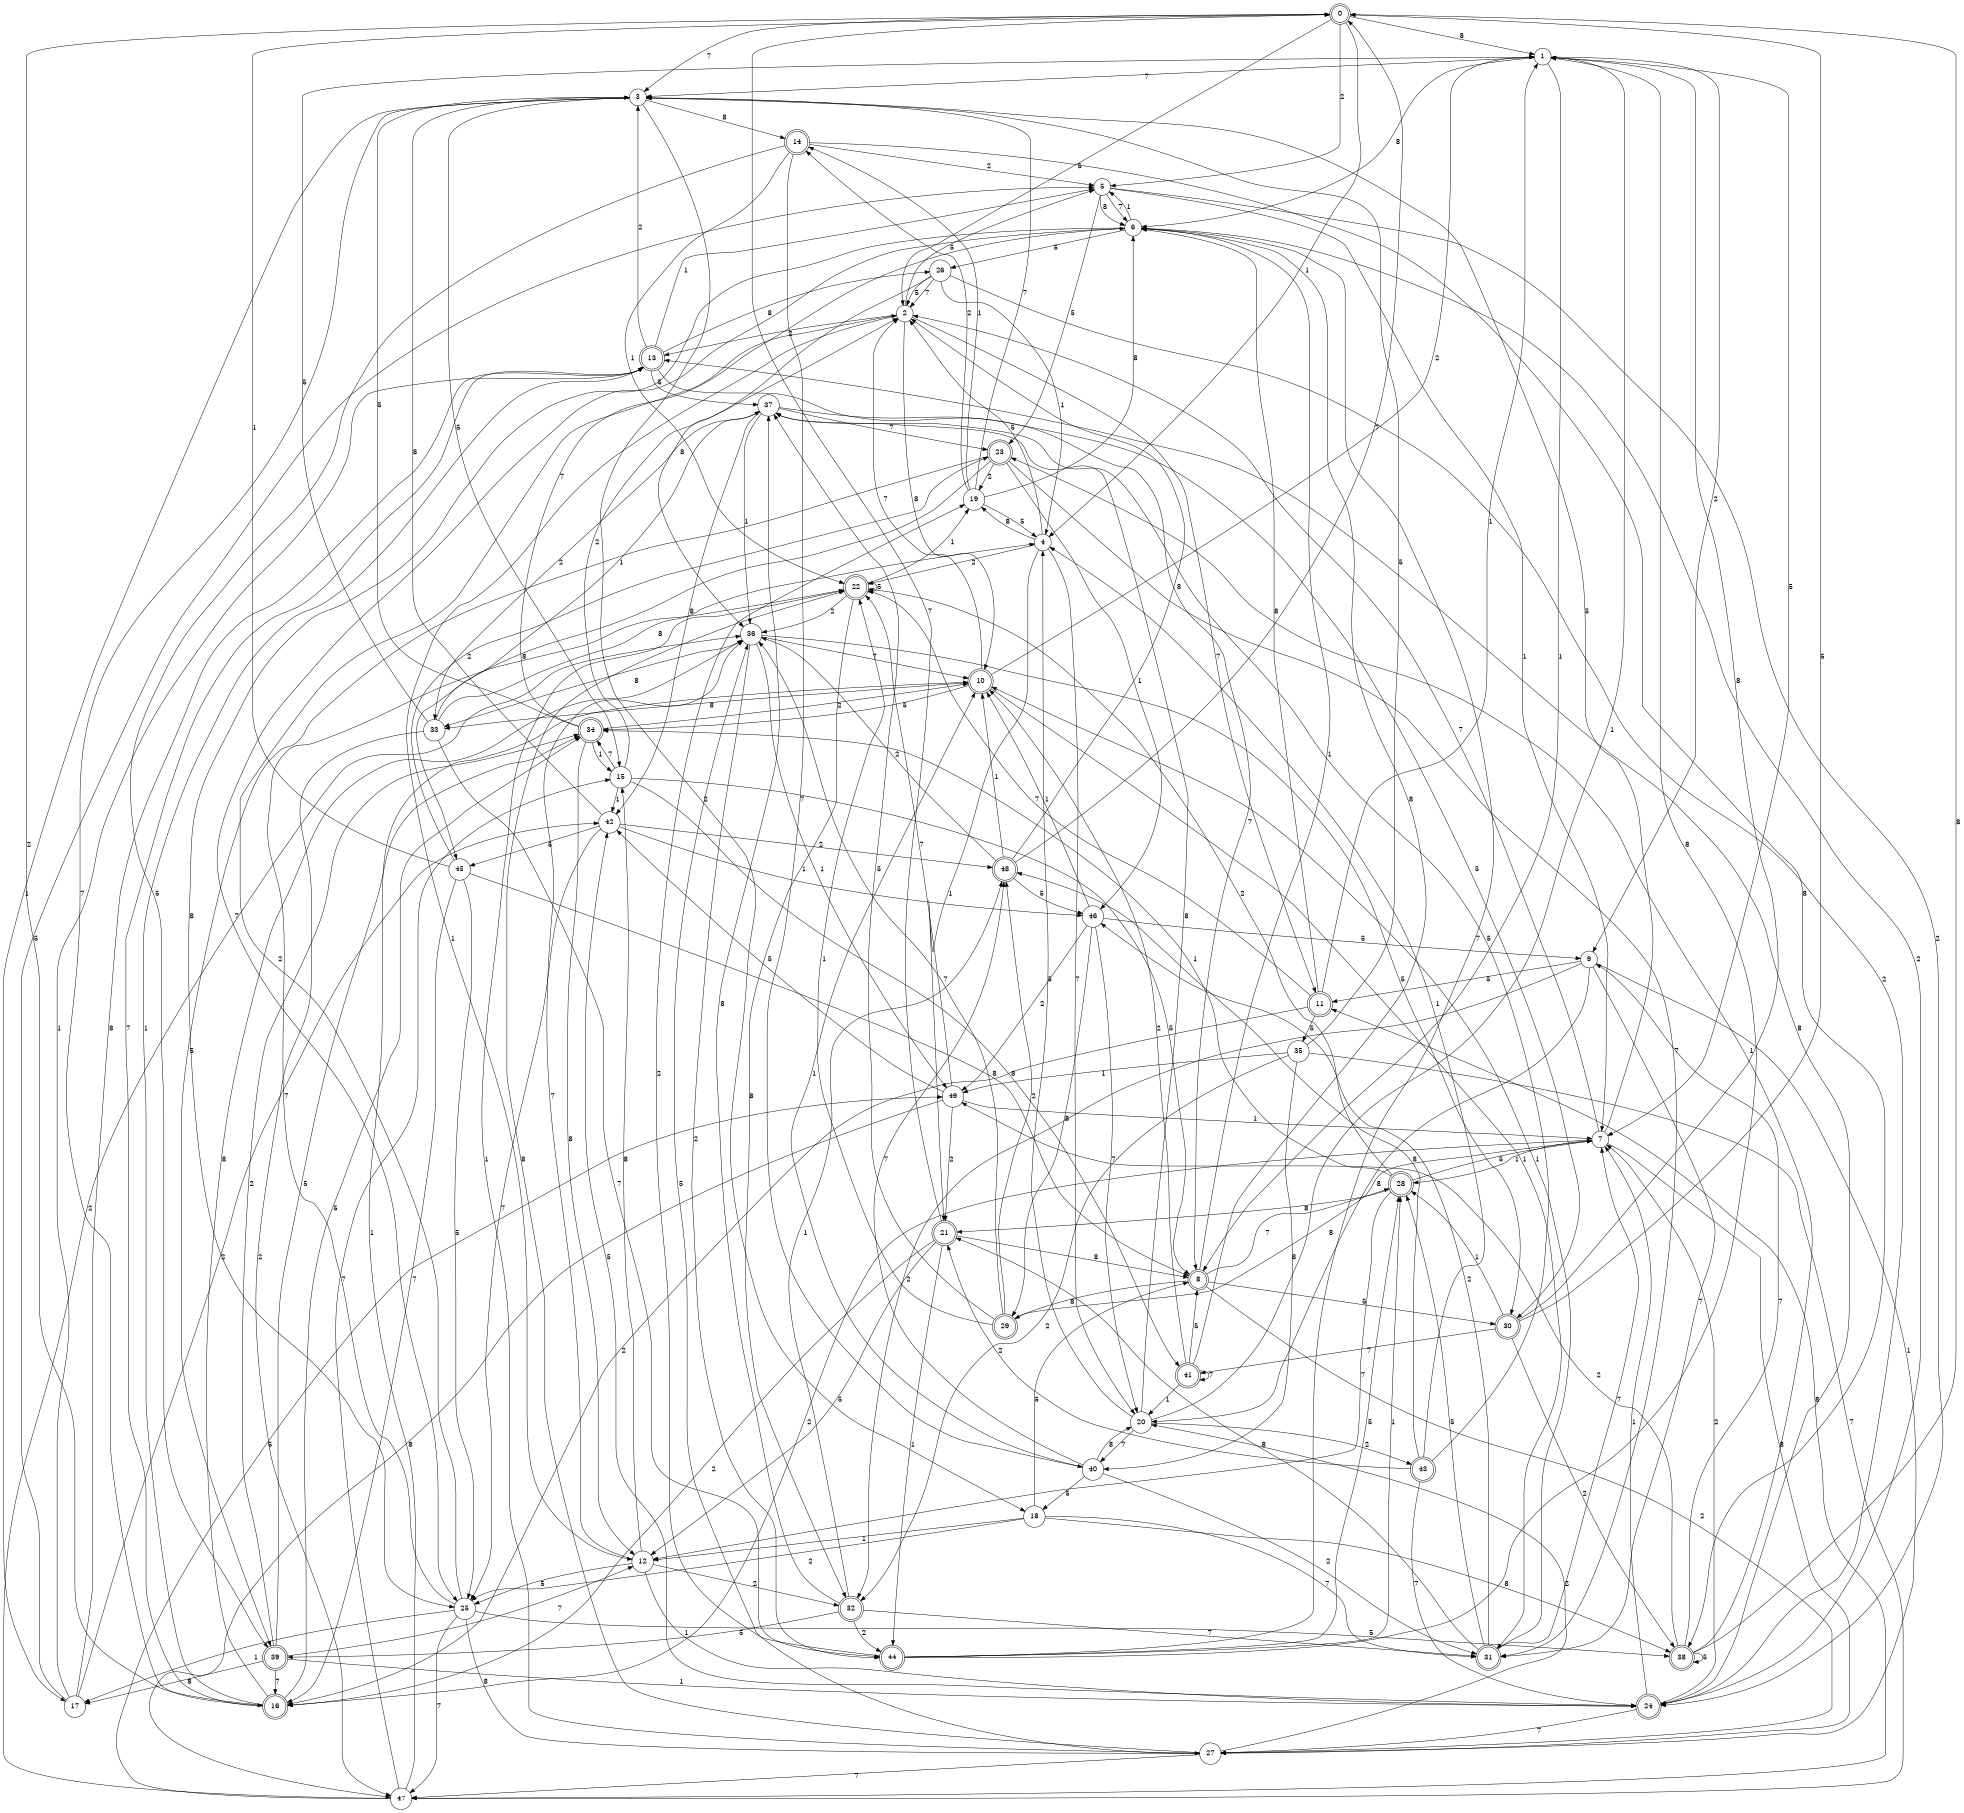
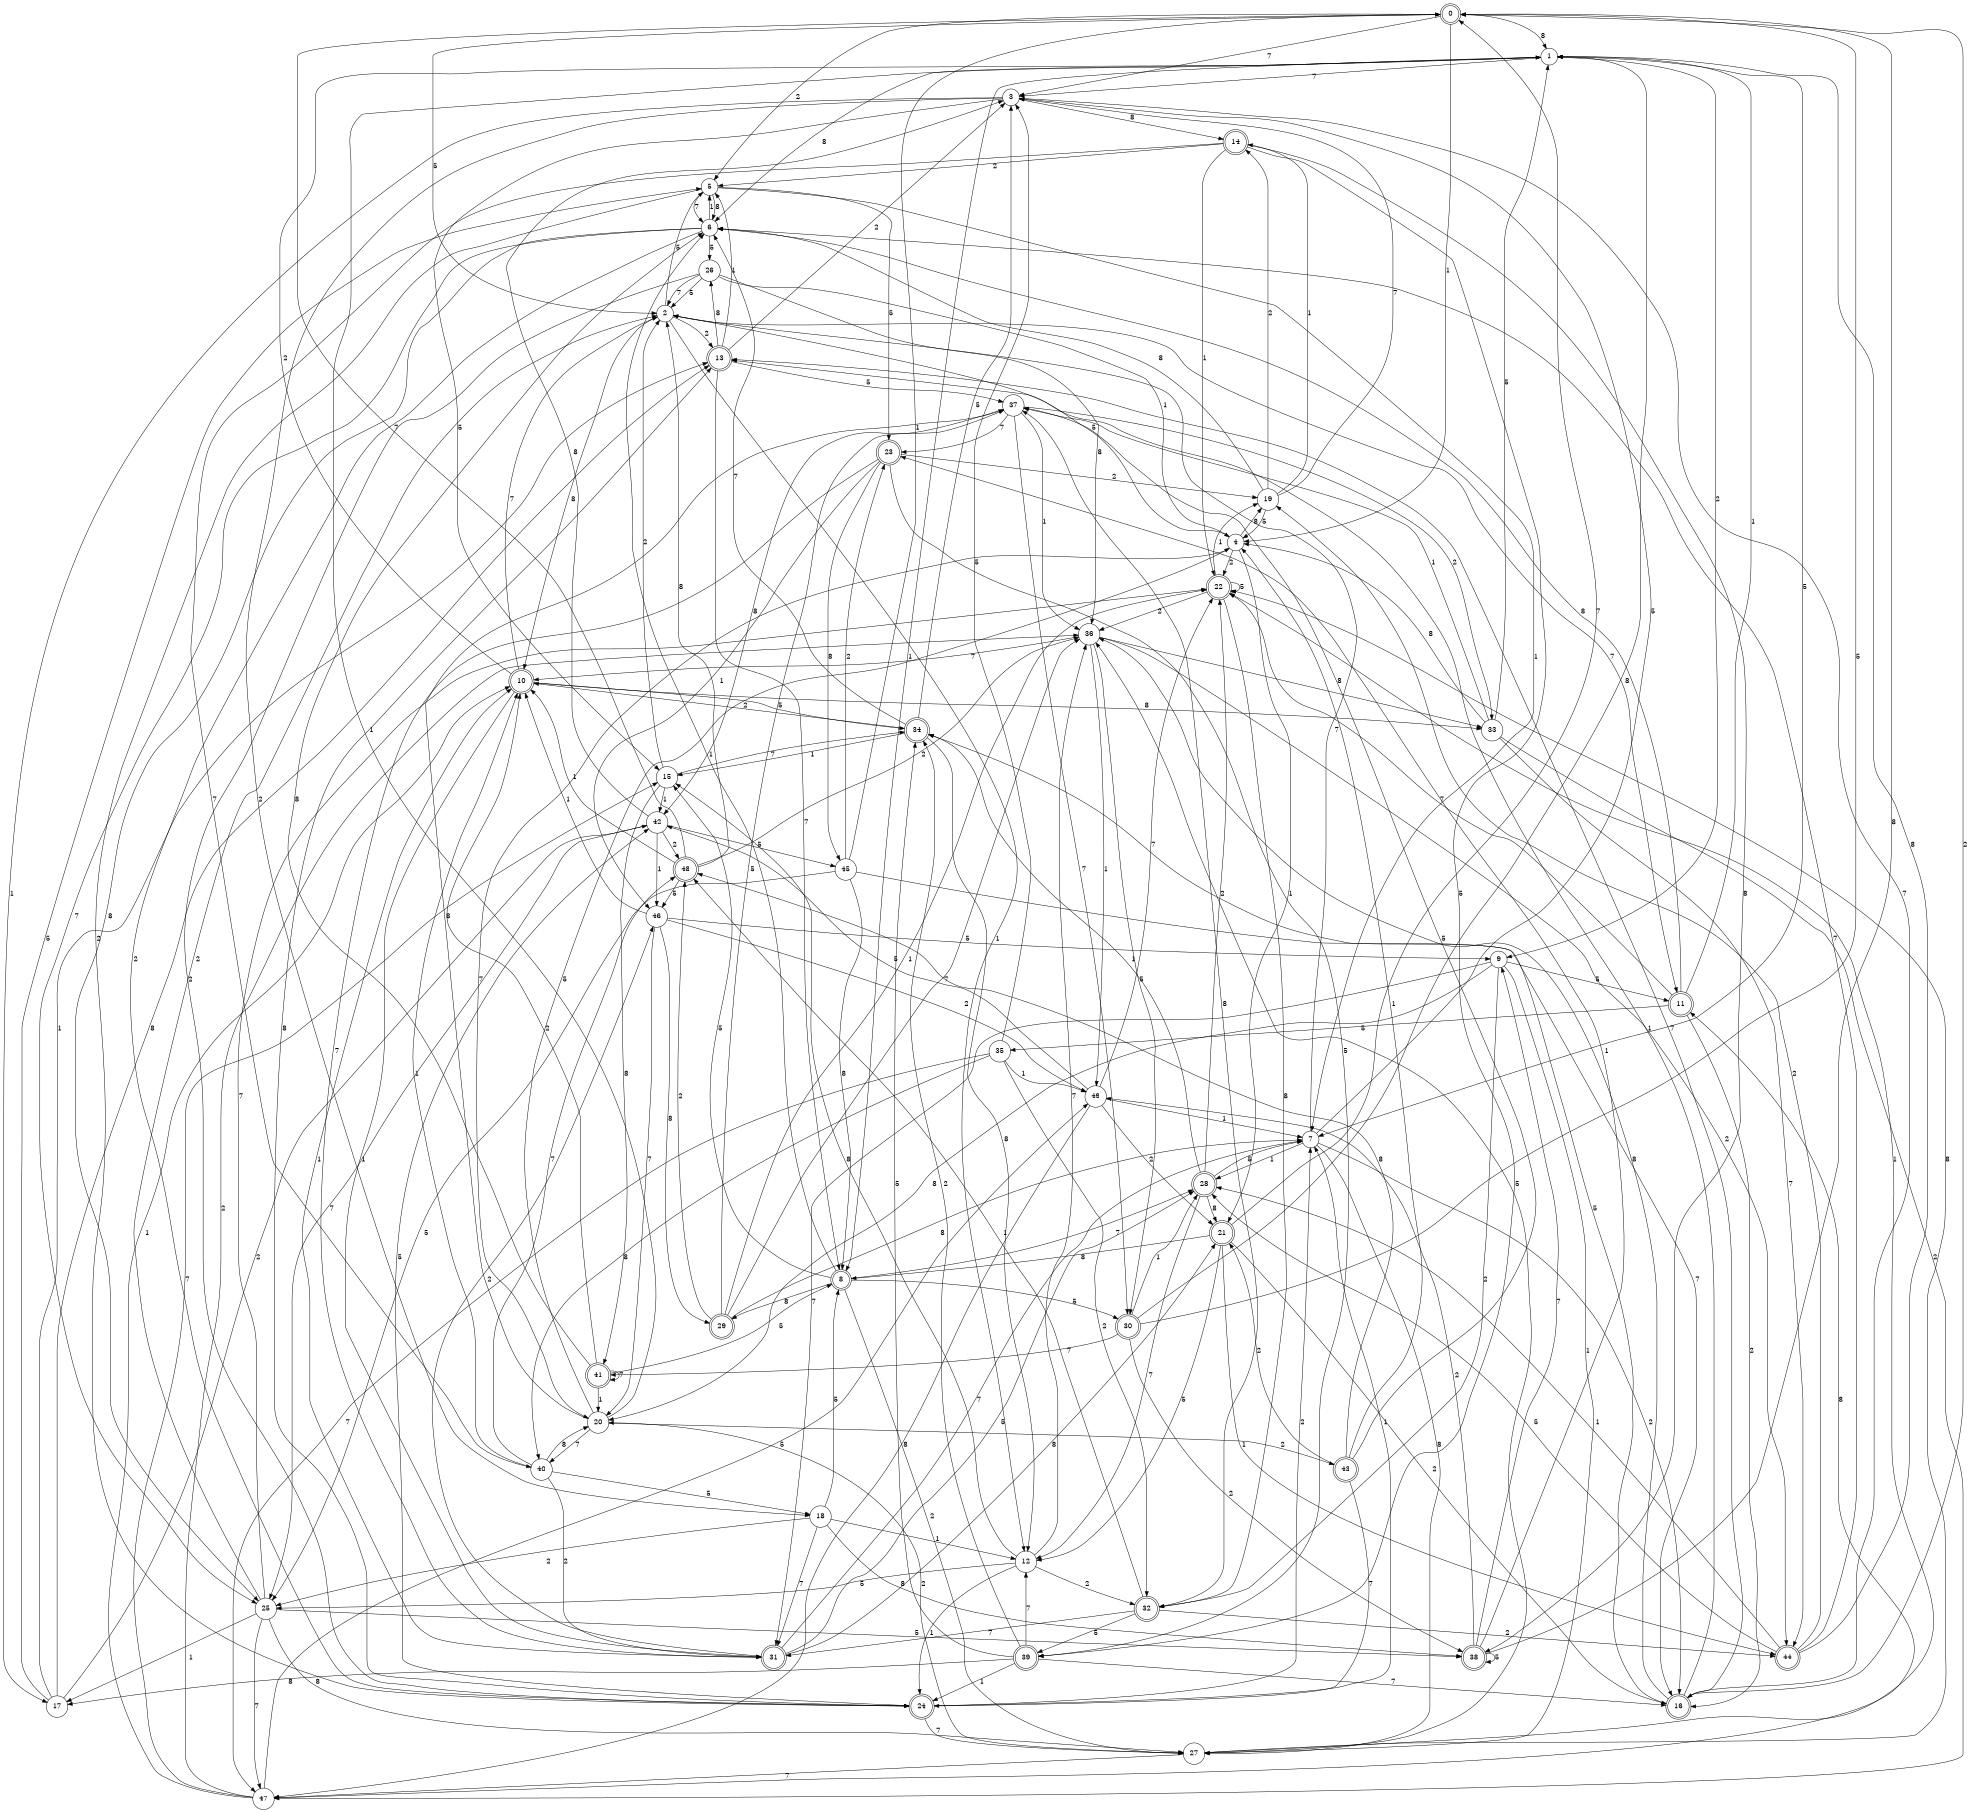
edge "37" -> "30": label "5" -> "7"
edge "15" -> "8": reversed
